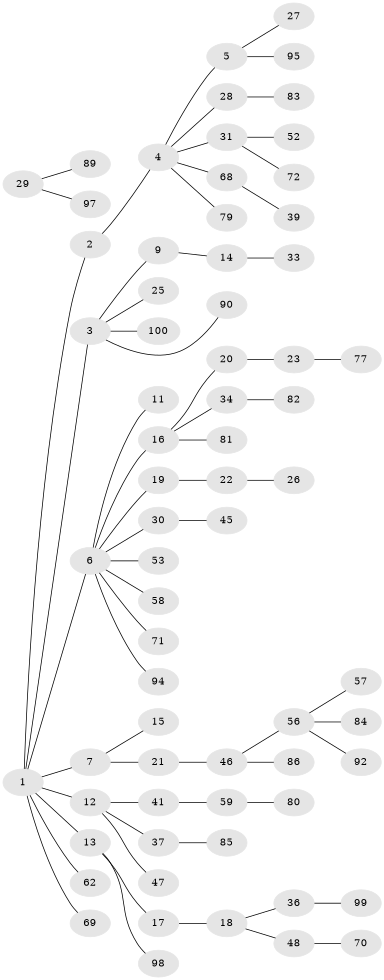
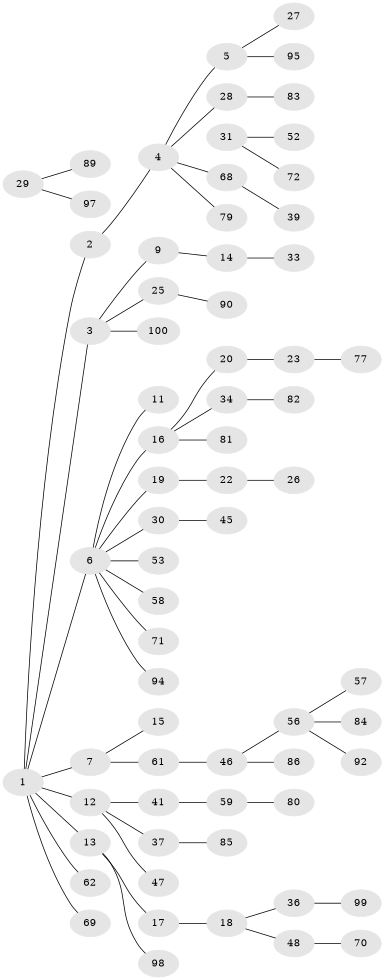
edge "31" -- "4": removed
edge "90" -- "3": now "90" -- "25"
node "21": label "21" -> "61"
